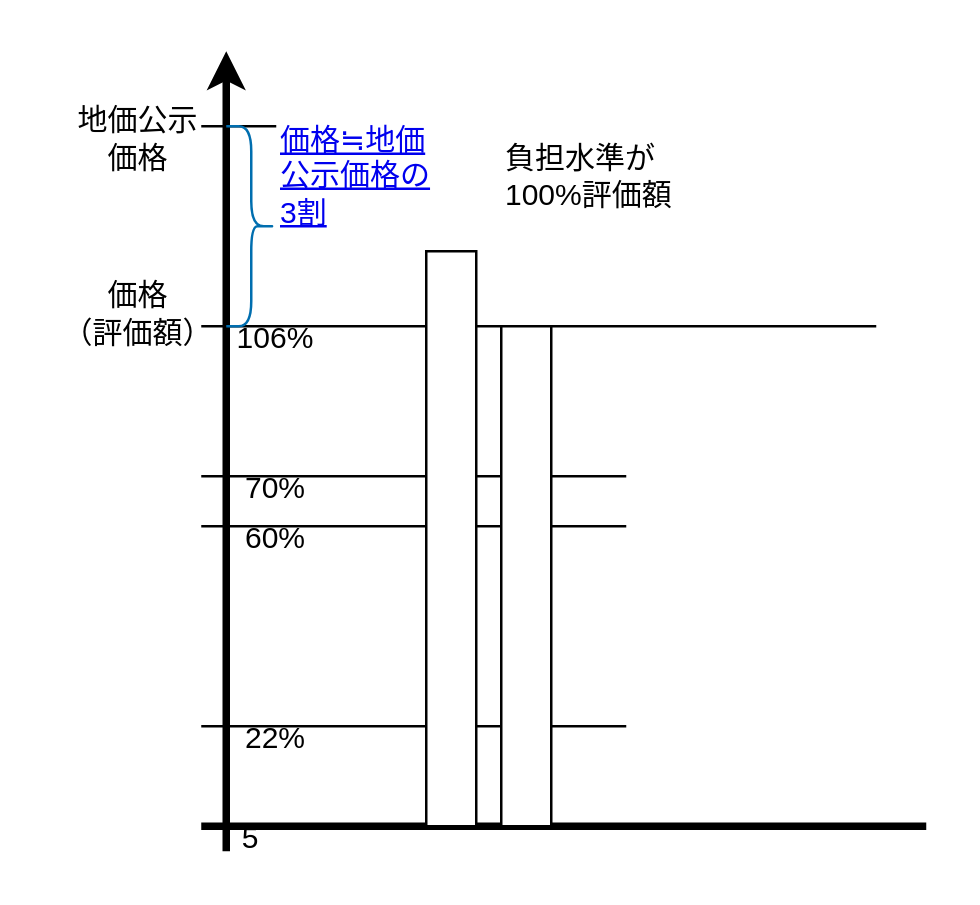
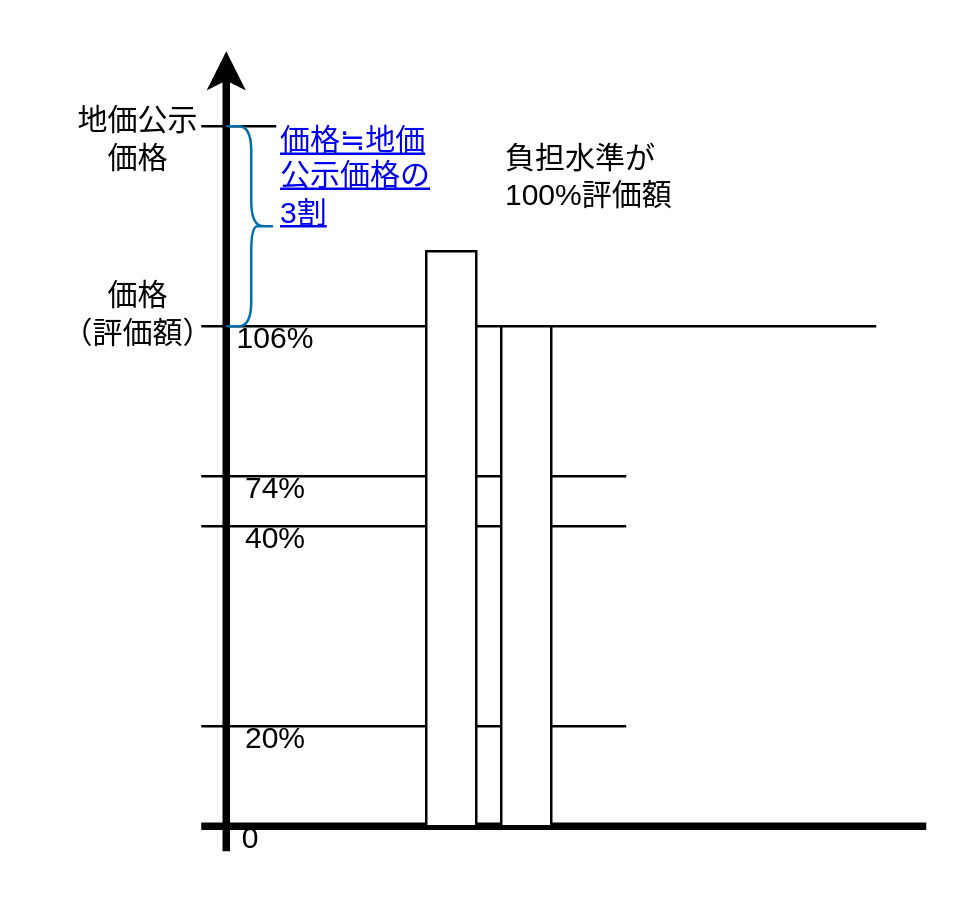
node "70%": label "70%" -> "74%"
node "60%": label "60%" -> "40%"
node "22%": label "22%" -> "20%"
node "5": label "5" -> "0"
